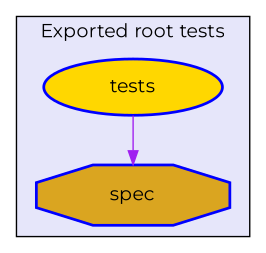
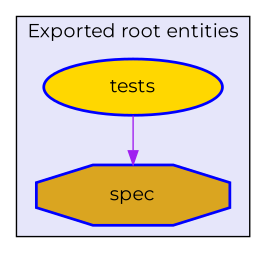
cluster "Exported root tests": label "Exported root tests" -> "Exported root entities"
